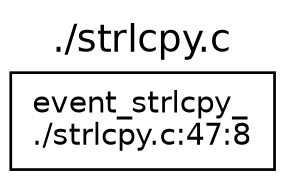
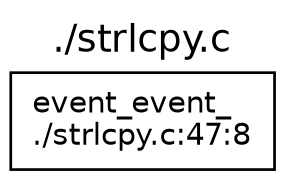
node "event_strlcpy_ ./strlcpy.c:47:8": label "event_strlcpy_ ./strlcpy.c:47:8" -> "event_event_ ./strlcpy.c:47:8"
